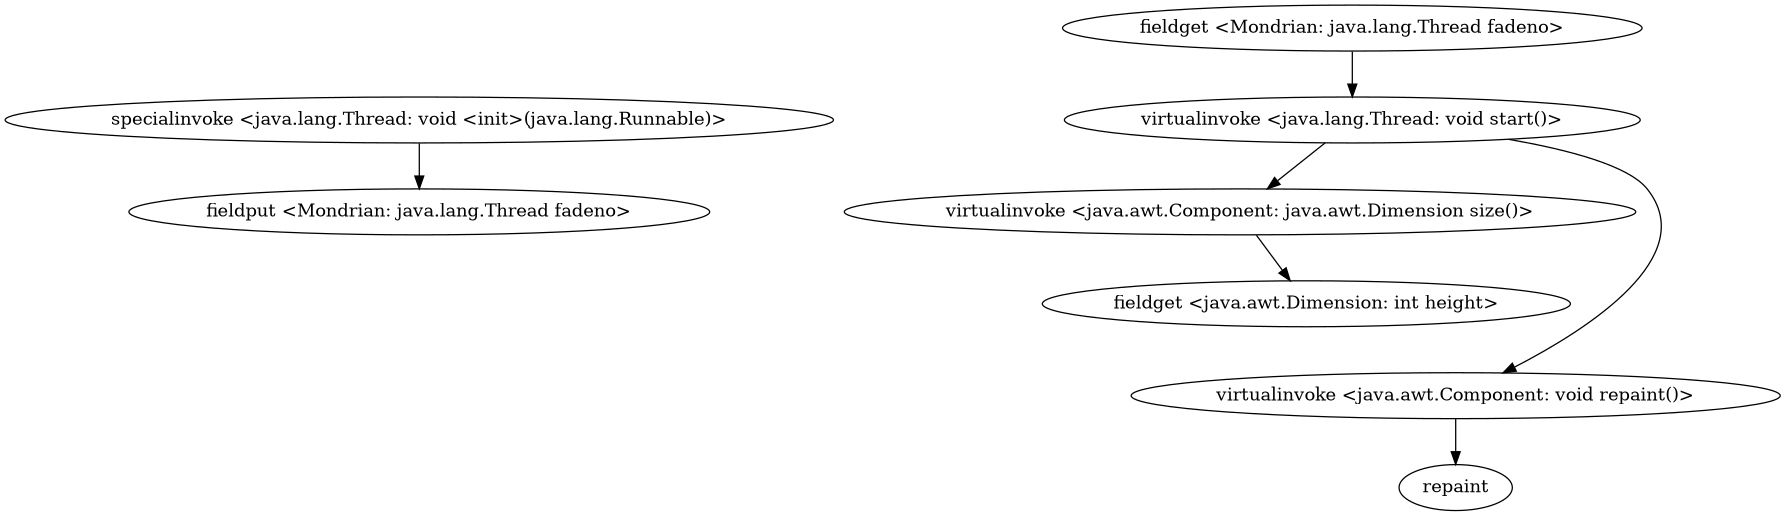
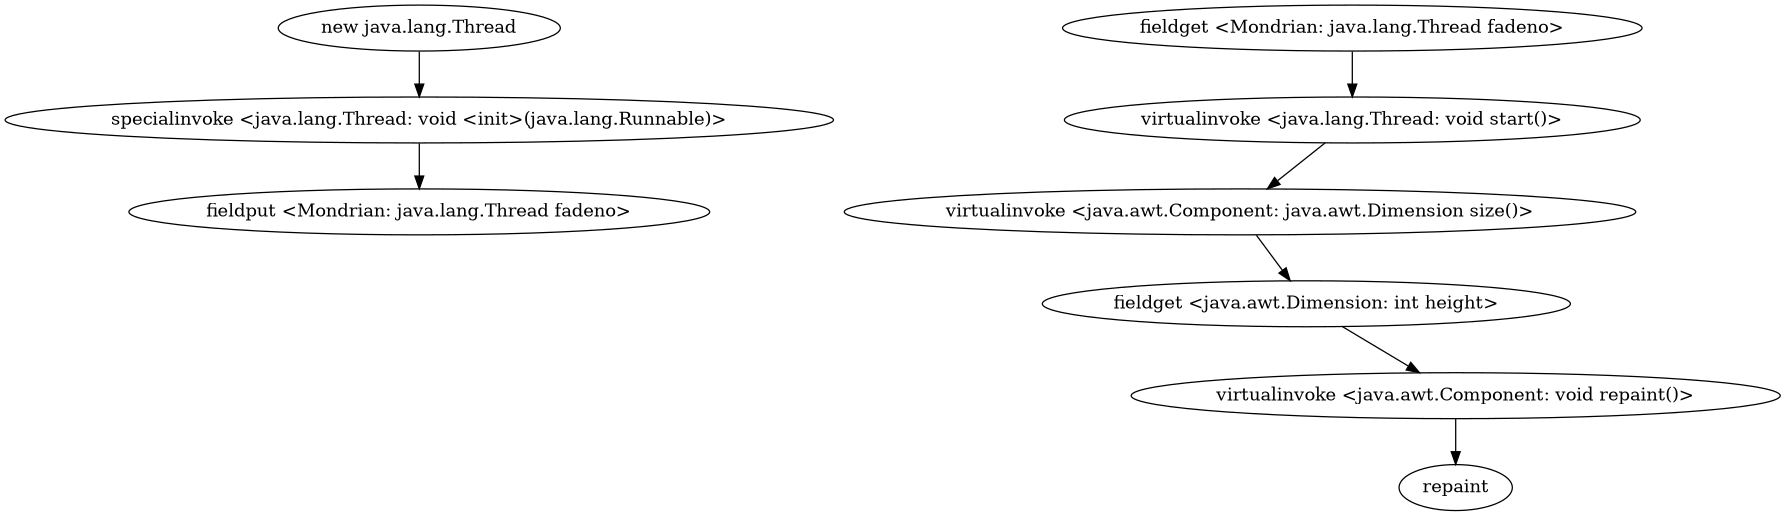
node "new java.lang.Thread": added
edge "virtualinvoke <java.lang.Thread: void start()>" -> "virtualinvoke <java.awt.Component: void repaint()>": now "fieldget <java.awt.Dimension: int height>" -> "virtualinvoke <java.awt.Component: void repaint()>"
